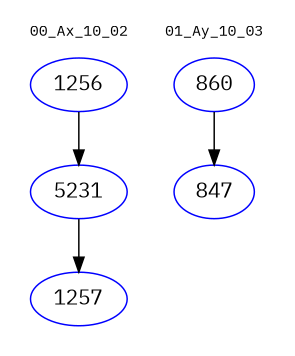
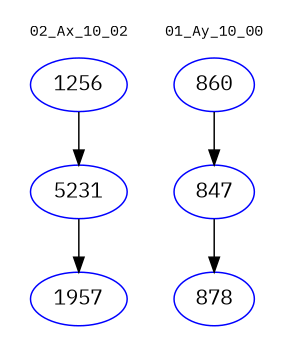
cluster "00_Ax_10_02": label "00_Ax_10_02" -> "02_Ax_10_02"
cluster "01_Ay_10_03": label "01_Ay_10_03" -> "01_Ay_10_00"
node "1257": label "1257" -> "1957"
node "878": added
